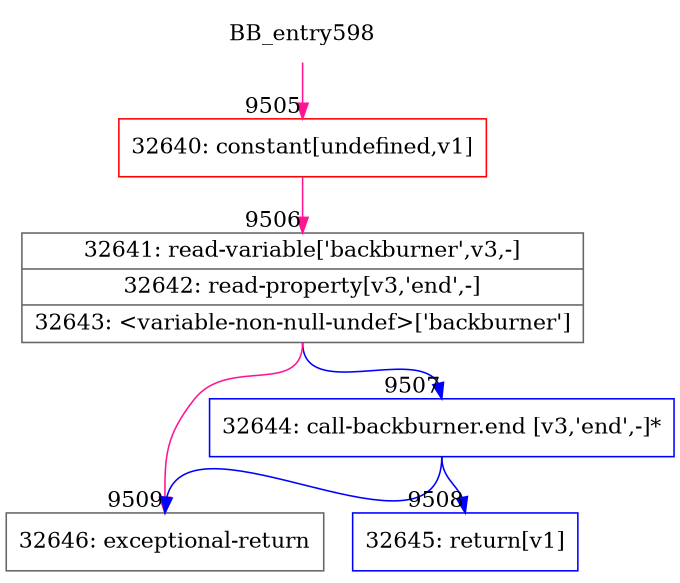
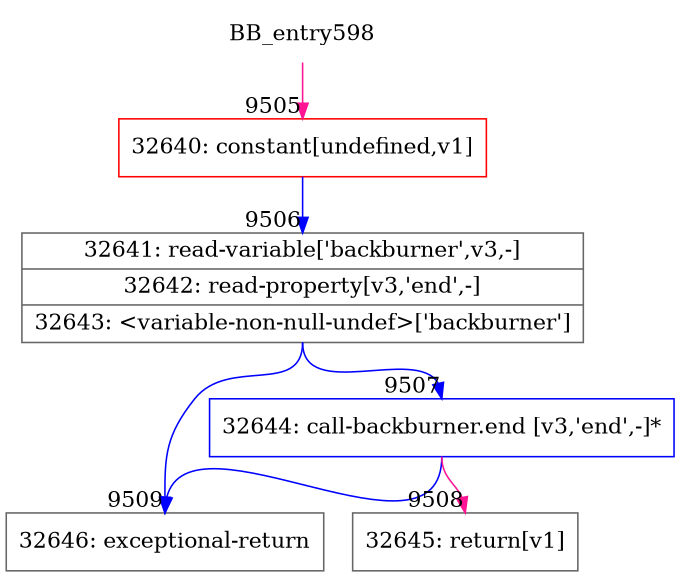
edge "32640: constant[undefined,v1]" -> "32641: read-variable['backburner',v3,-]": color deeppink -> blue
edge "32641: read-variable['backburner',v3,-]" -> "32646: exceptional-return": color deeppink -> blue
edge "32644: call-backburner.end [v3,'end',-]*" -> "32645: return[v1]": color blue -> deeppink
node "32645: return[v1]": color blue -> gray40
